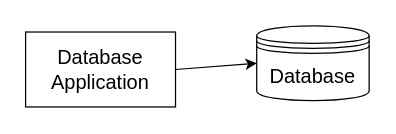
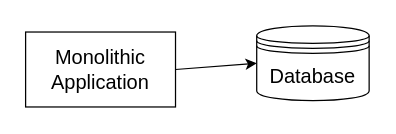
node "Database Application": label "Database Application" -> "Monolithic Application"
